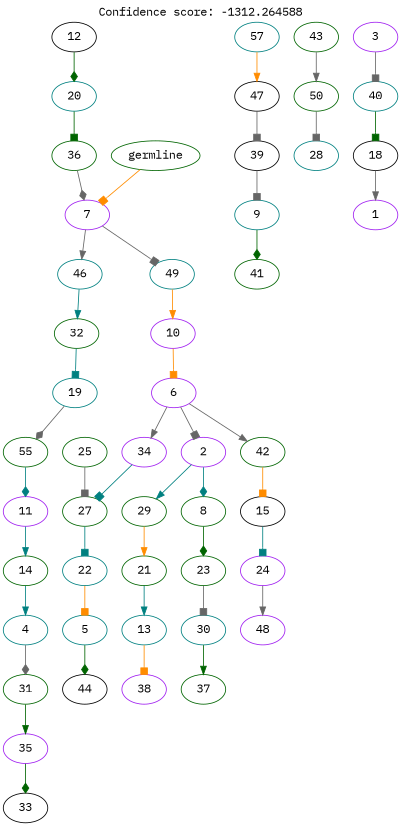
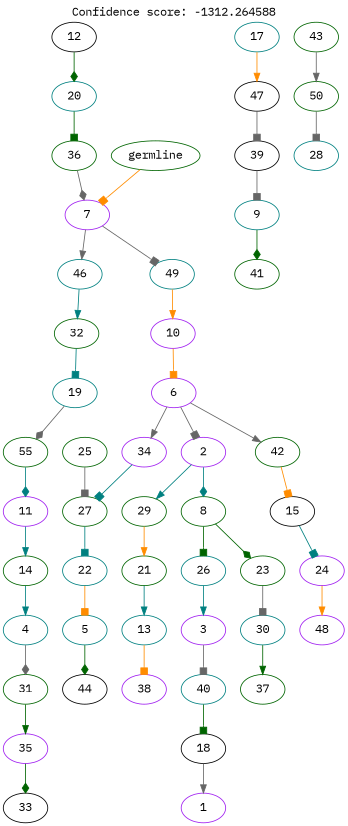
node "57": label "57" -> "17"
node "26": added
edge "24" -> "48": color gray40 -> darkorange
